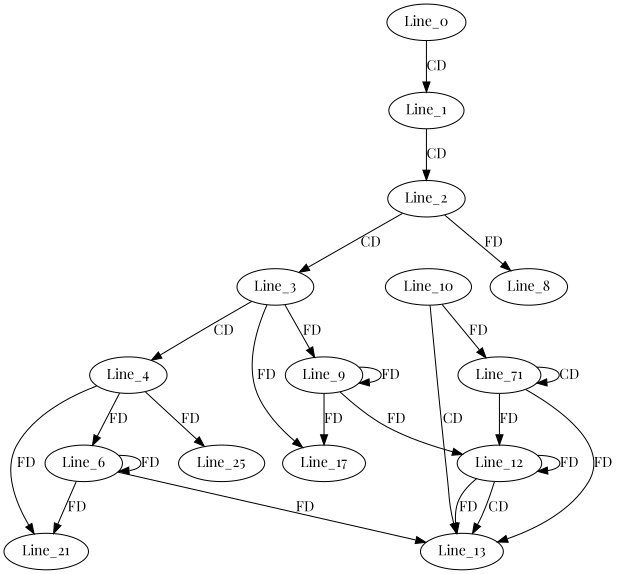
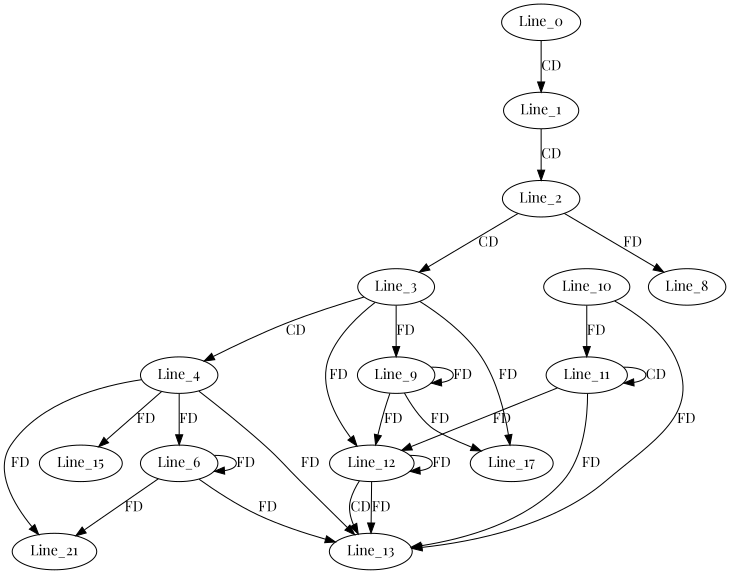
edge "Line_3" -> "Line_12": added, label "FD"
node "Line_71": label "Line_71" -> "Line_11"
edge "Line_10" -> "Line_13": label "CD" -> "FD"
edge "Line_4" -> "Line_13": added, label "FD"
node "Line_25": label "Line_25" -> "Line_15"
